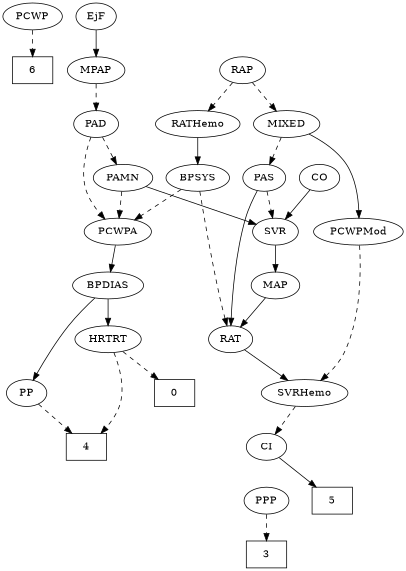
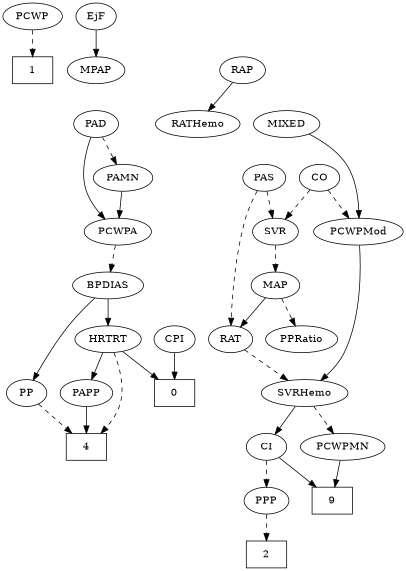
node "6": label "6" -> "1"
edge "MPAP" -> "PAD": removed
edge "RAP" -> "RATHemo": style dashed -> solid
edge "RAP" -> "MIXED": removed
edge "MIXED" -> "PAS": removed
edge "PAD" -> "PCWPA": style dashed -> solid
node "BPSYS": removed
edge "PAMN" -> "PCWPA": style dashed -> solid
edge "CO" -> "PCWPMod": added
edge "CO" -> "SVR": style solid -> dashed
edge "PAMN" -> "SVR": removed
edge "PAS" -> "RAT": style solid -> dashed
edge "PCWPA" -> "BPDIAS": style solid -> dashed
edge "SVR" -> "MAP": style solid -> dashed
edge "PCWPMod" -> "SVRHemo": style dashed -> solid
node "CPI": added
node "PPRatio": added
edge "HRTRT" -> "0": style dashed -> solid
edge "RAT" -> "SVRHemo": style solid -> dashed
node "PAPP": added
edge "SVRHemo" -> "CI": style dashed -> solid
node "PCWPMN": added
edge "CI" -> "PPP": added
node "5": label "5" -> "9"
node "3": label "3" -> "2"
